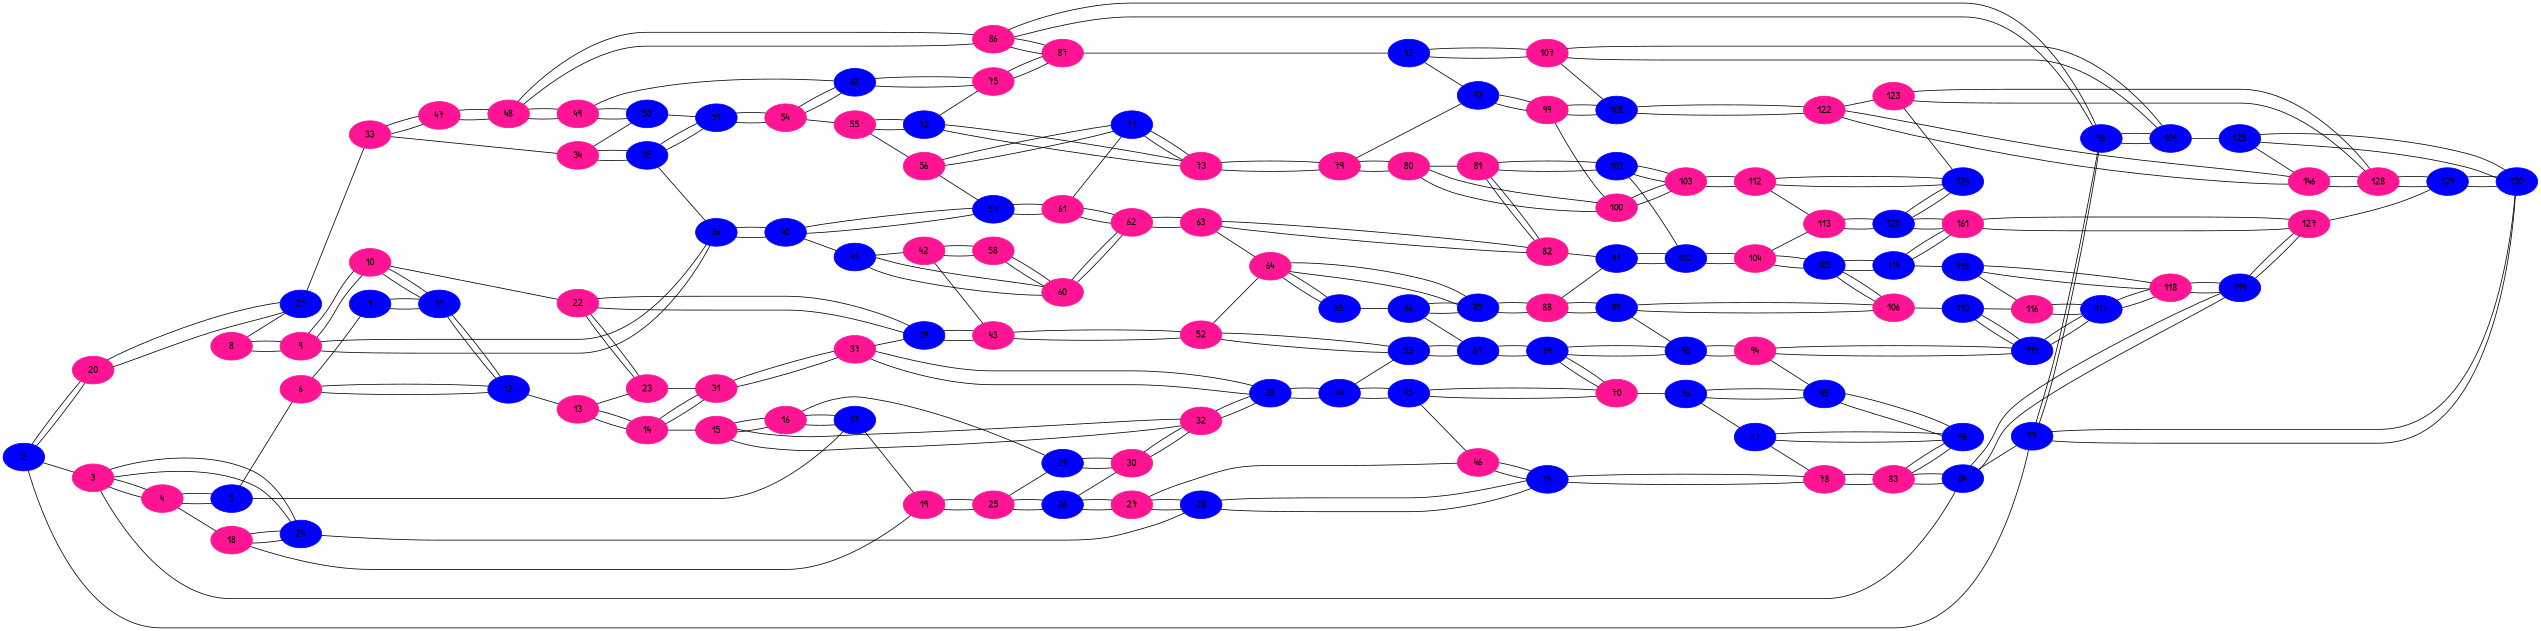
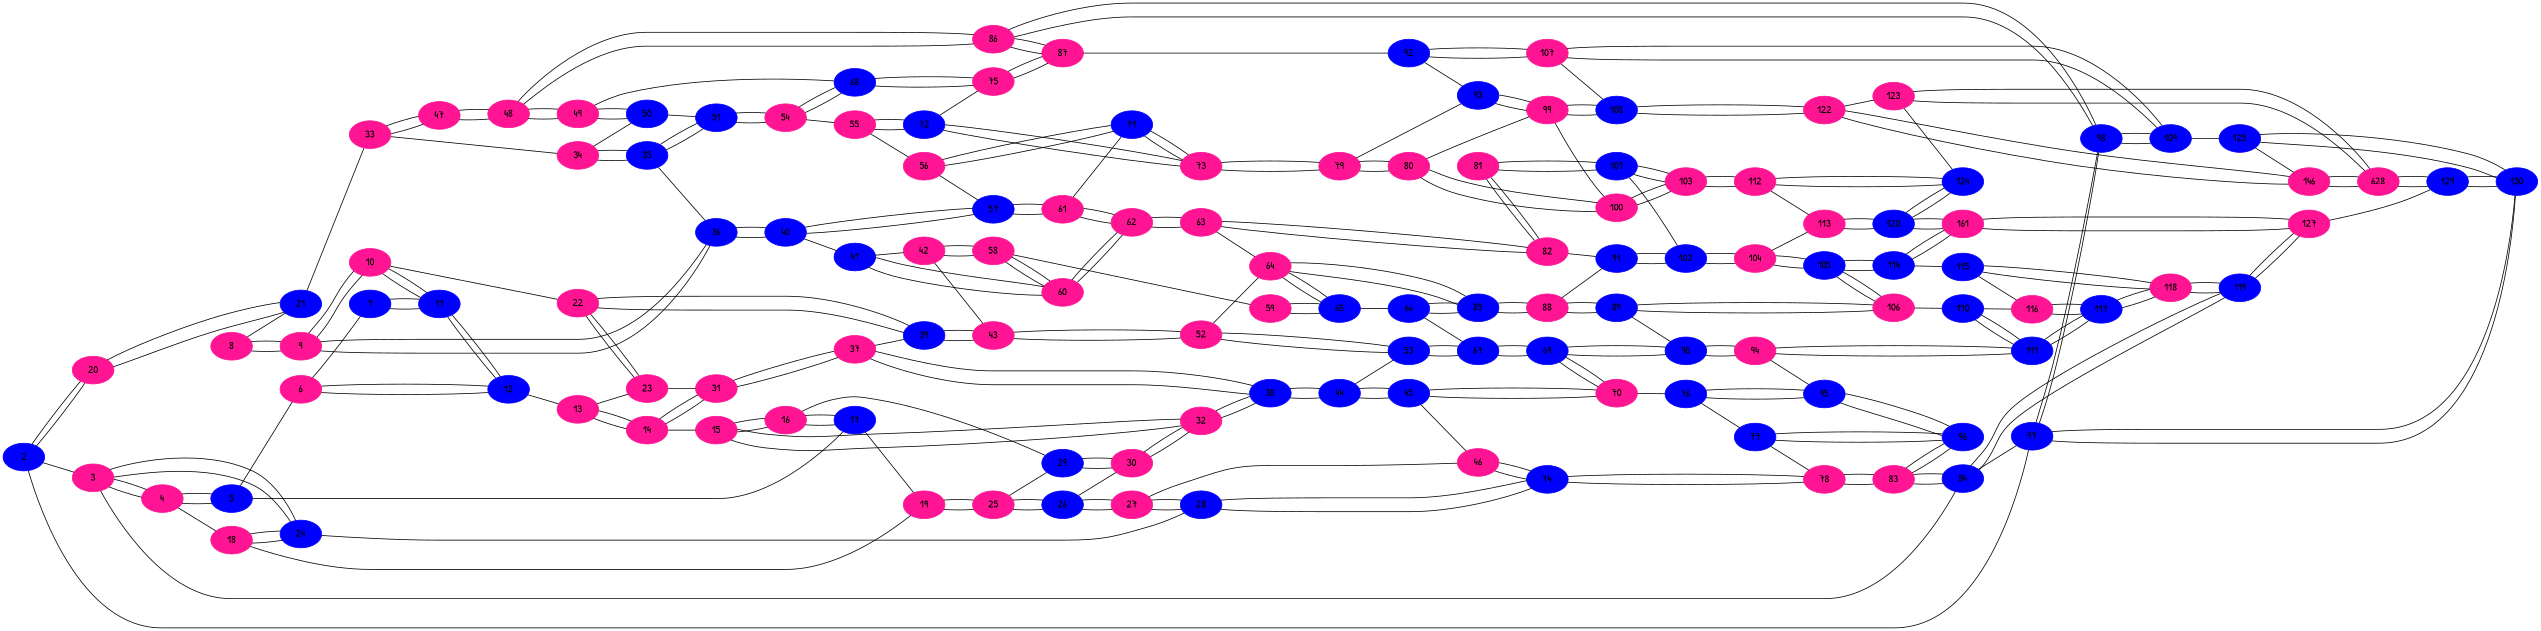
edge "80" -- "81": now "80" -- "99"
node "128": label "128" -> "628"
node "59": added
